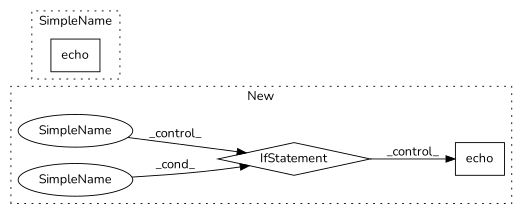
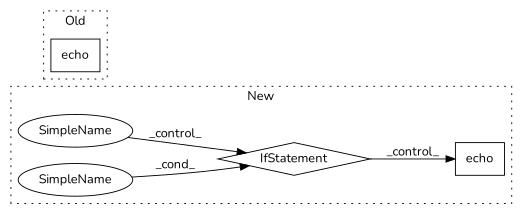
cluster "SimpleName": label "SimpleName" -> "Old"
